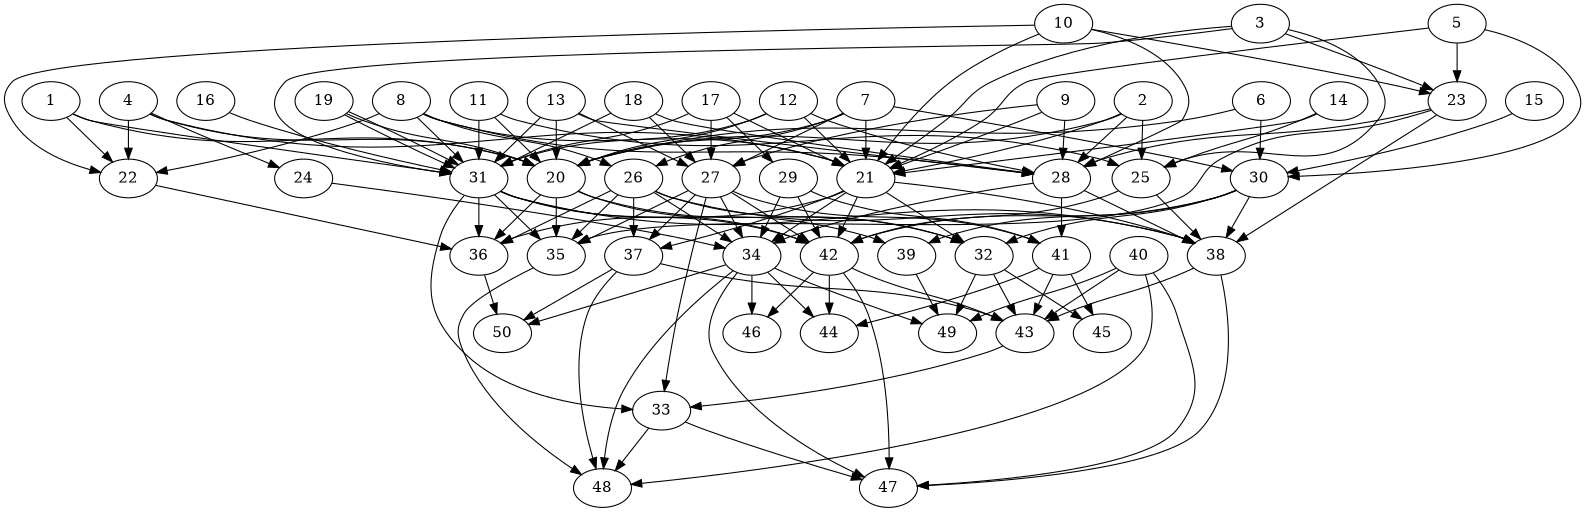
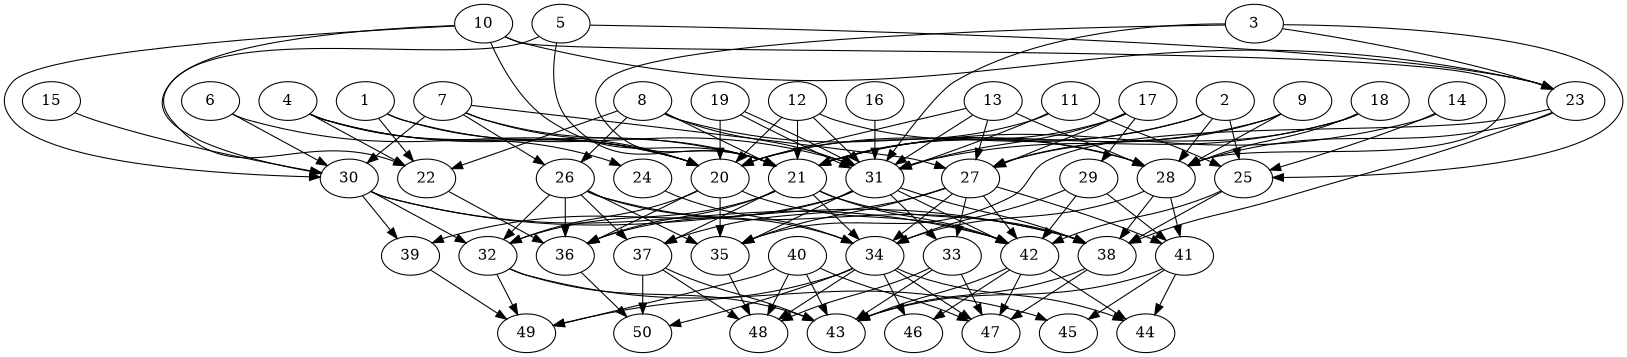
edge "10" -> "30": added
edge "43" -> "33": reversed
